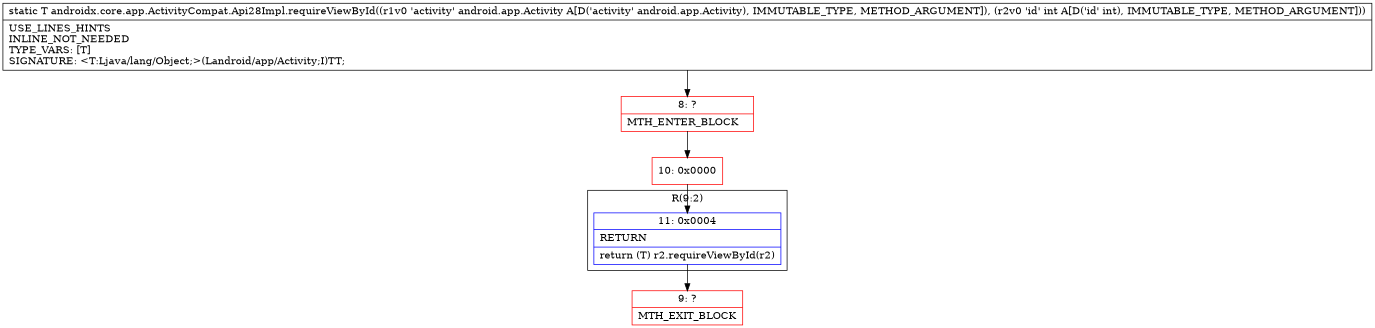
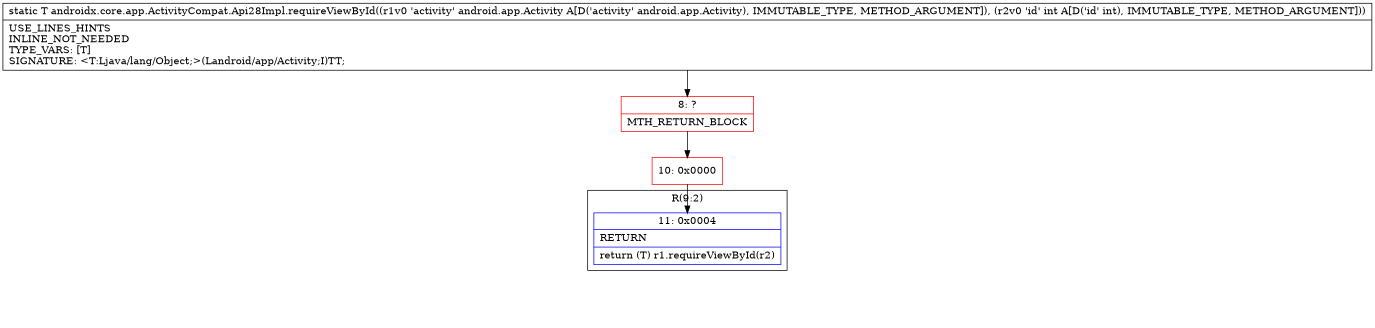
node "8: ?": text "MTH_ENTER_BLOCK" -> "MTH_RETURN_BLOCK"
node "11: 0x0004": text "return (T) r2.requireViewById(r2)" -> "return (T) r1.requireViewById(r2)"
node "9: ?": removed
